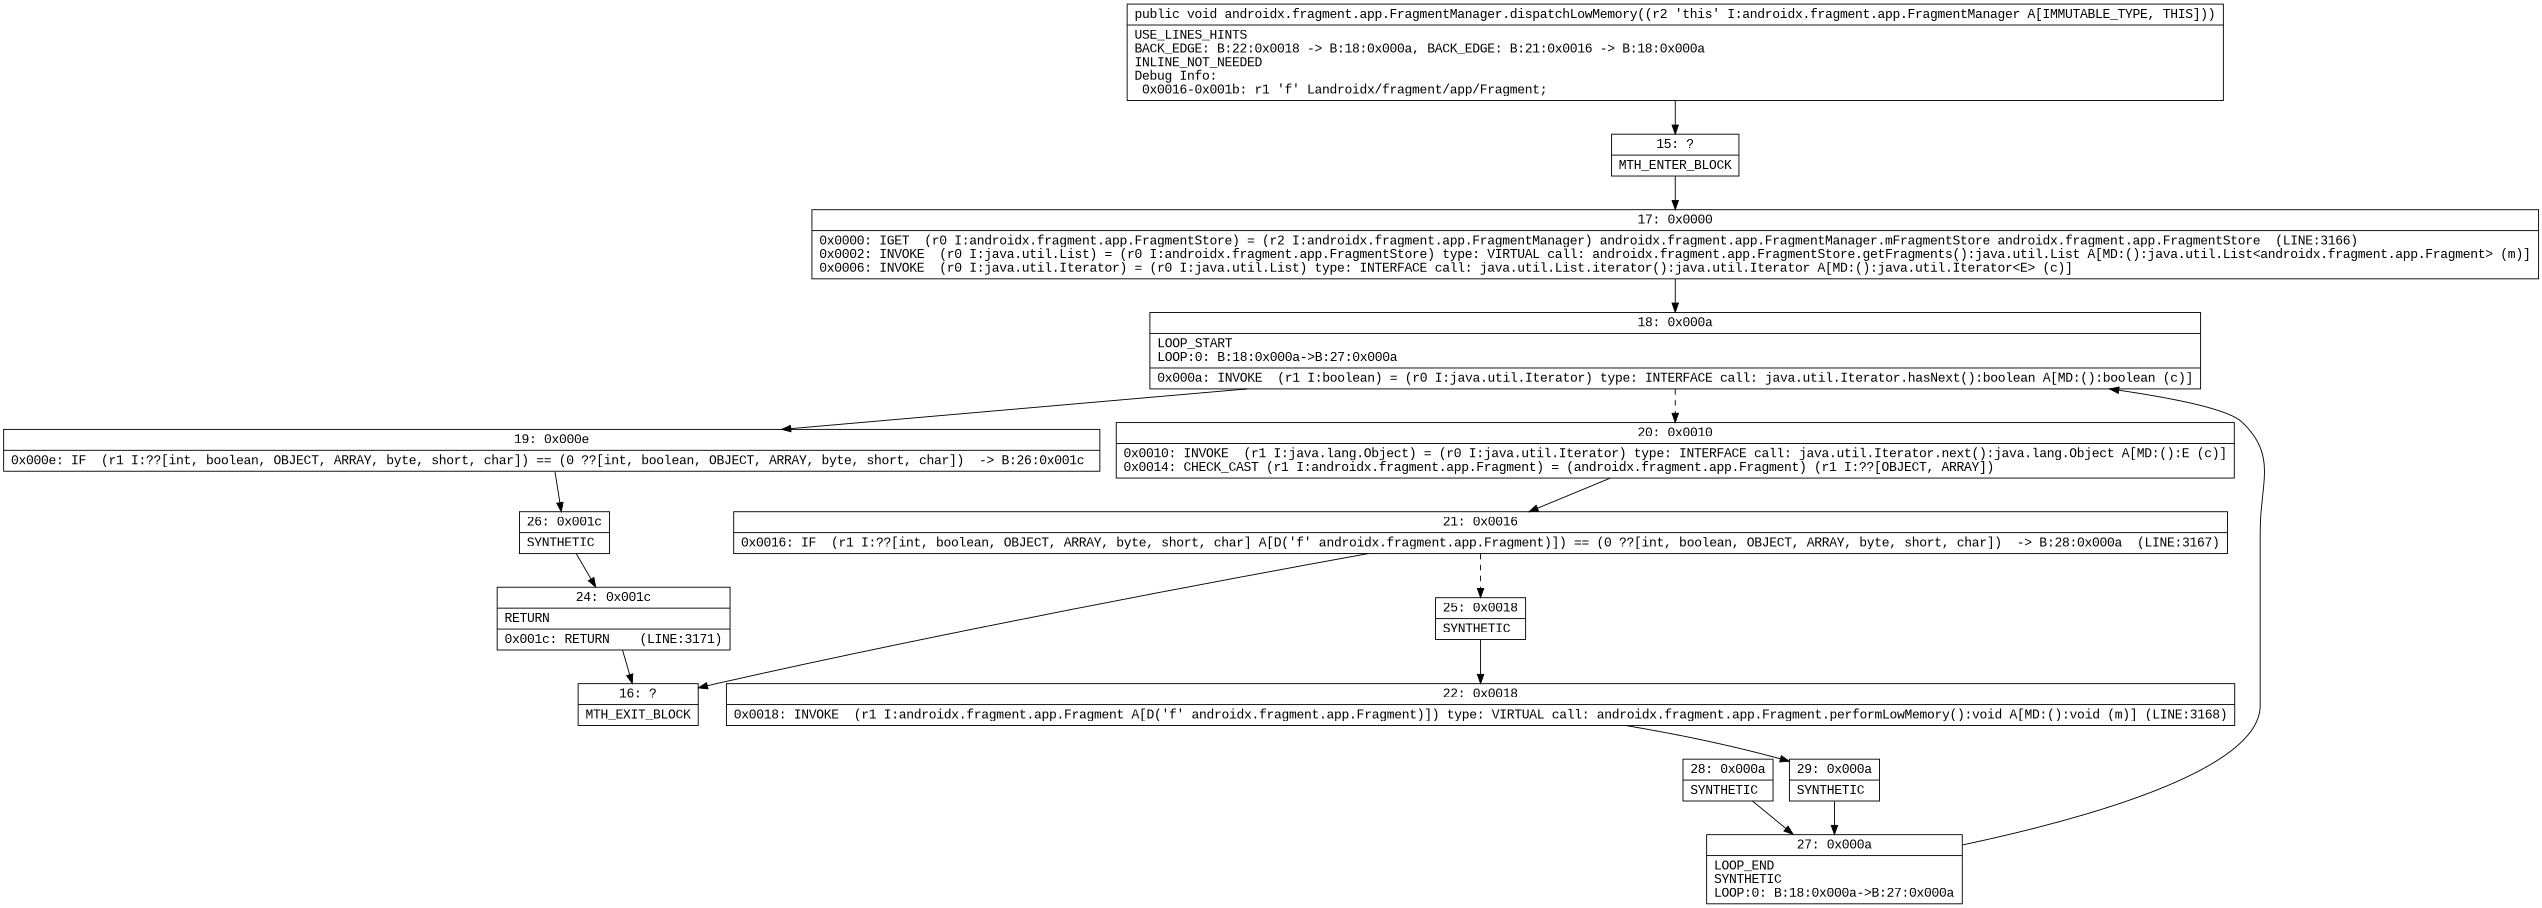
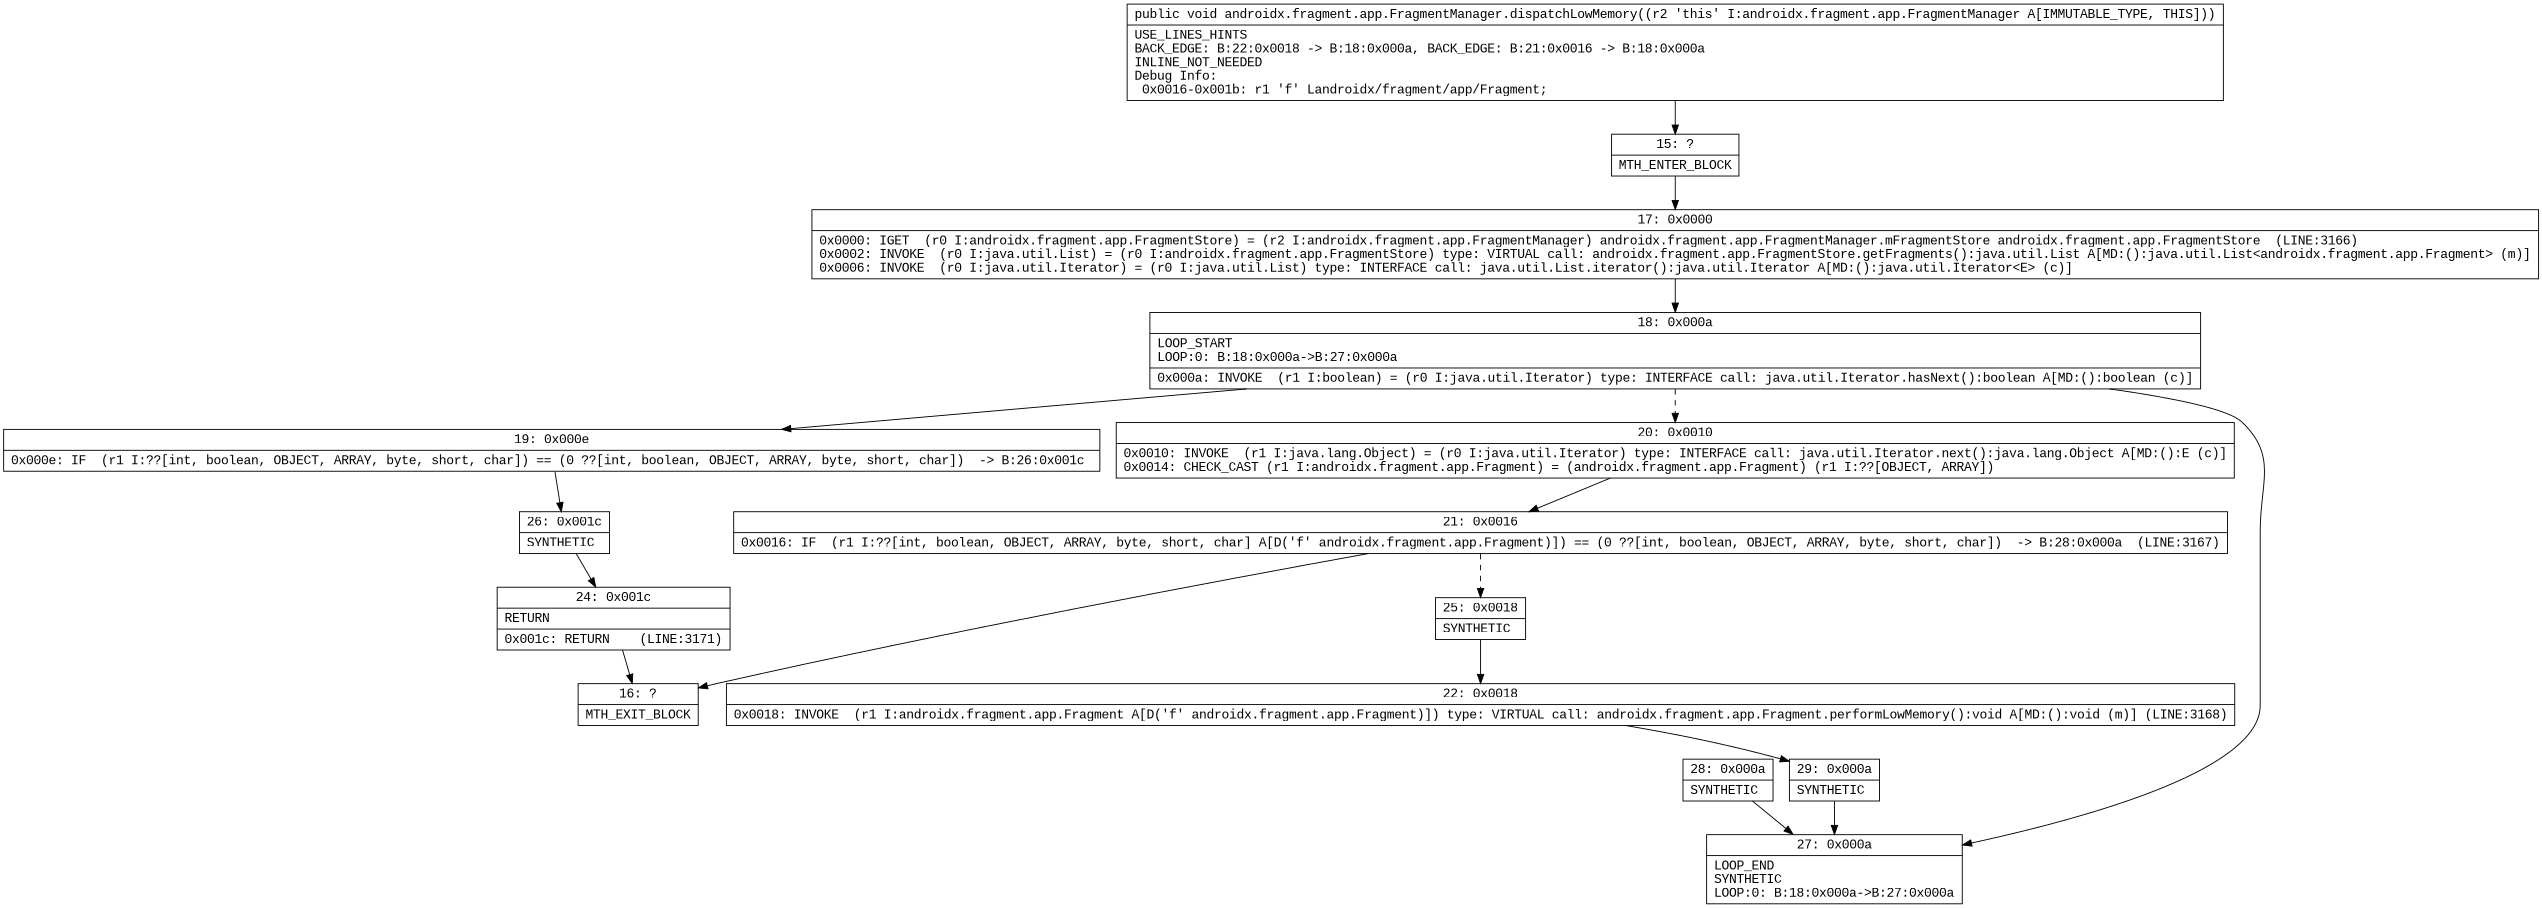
edge "27: 0x000a" -> "18: 0x000a": reversed
